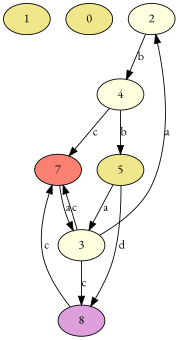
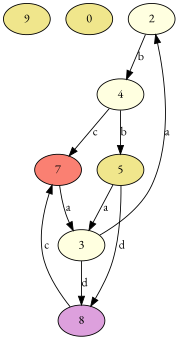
node "1": label "1" -> "9"
edge "3" -> "7": removed, label "c"
edge "3" -> "8": label "c" -> "d"
